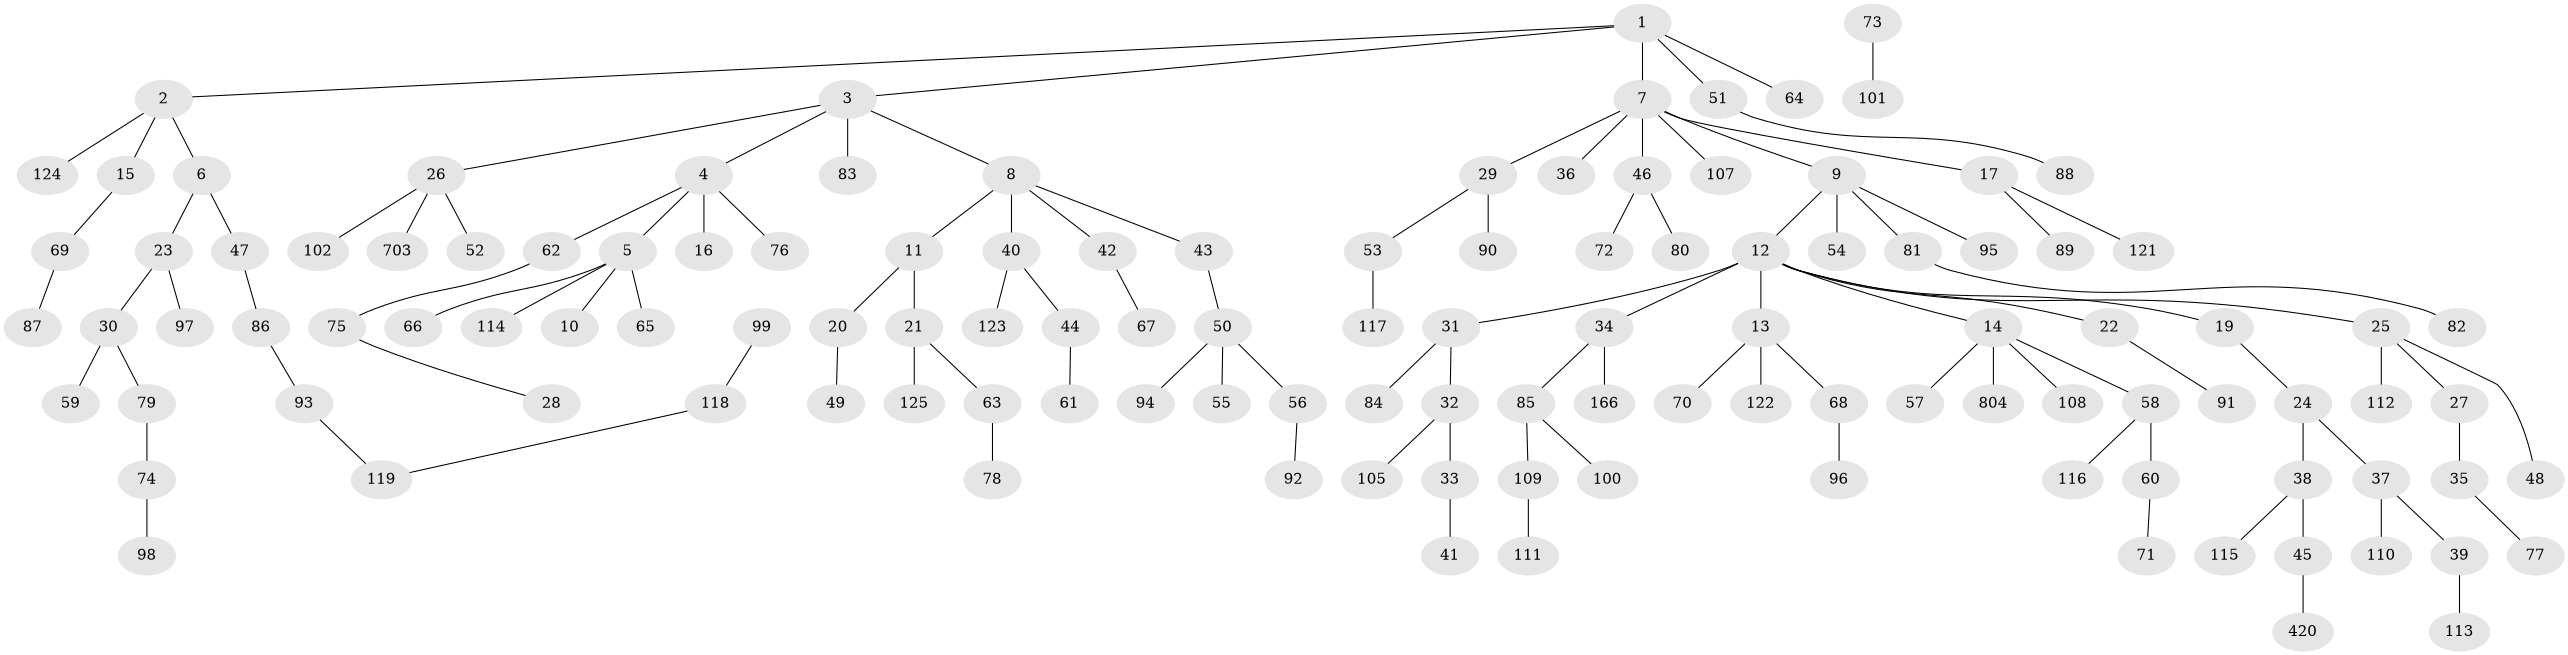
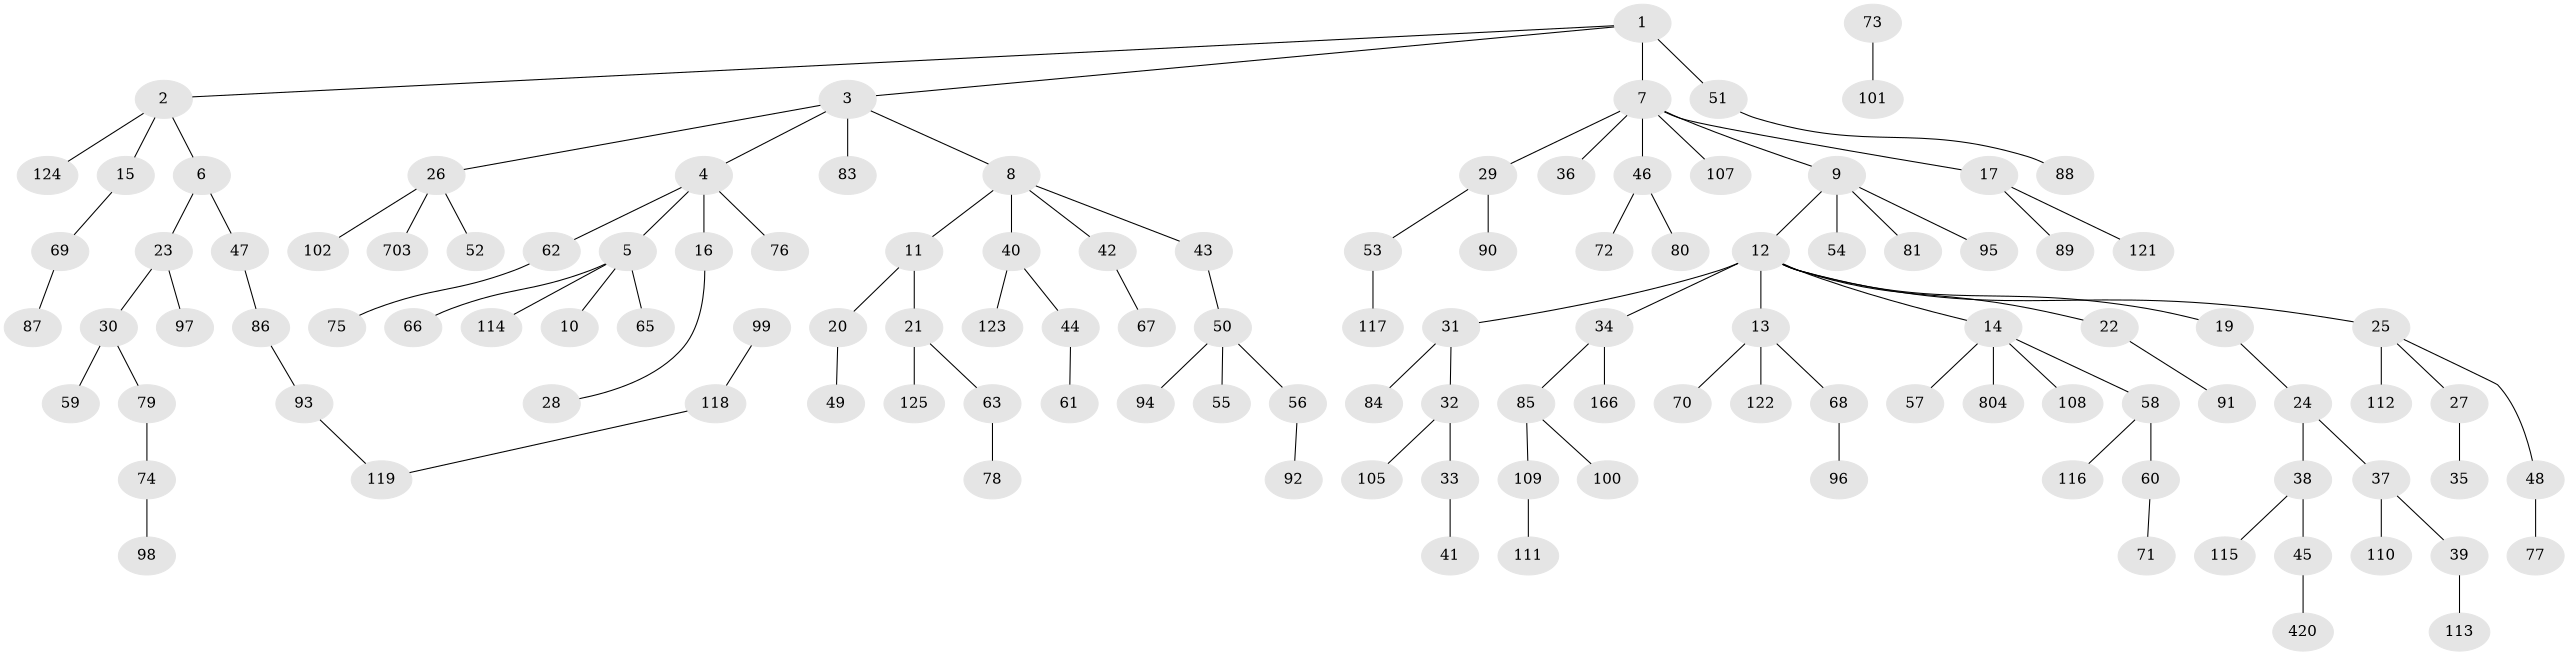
node "64": removed
node "82": removed
edge "75" -- "28": now "16" -- "28"
edge "35" -- "77": now "48" -- "77"
